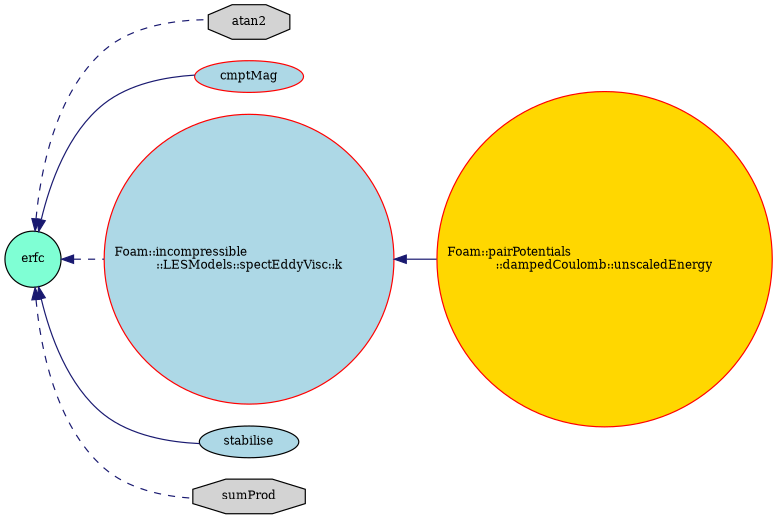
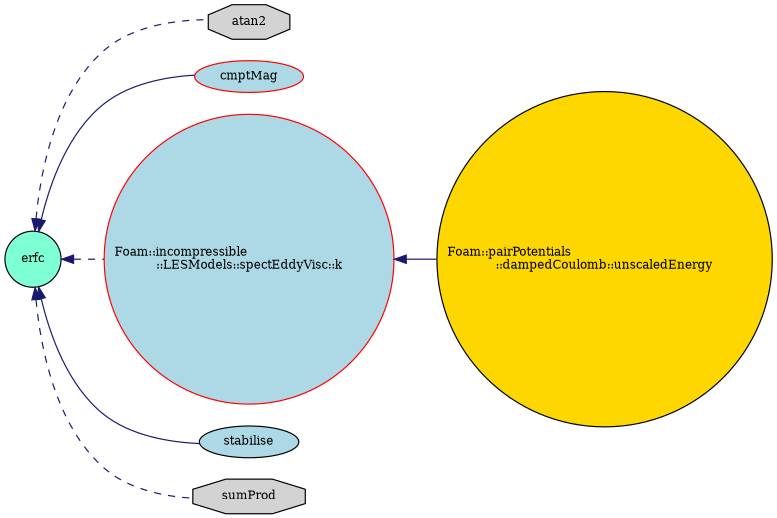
node "Foam::pairPotentials ::dampedCoulomb::unscaledEnergy": color red -> black
